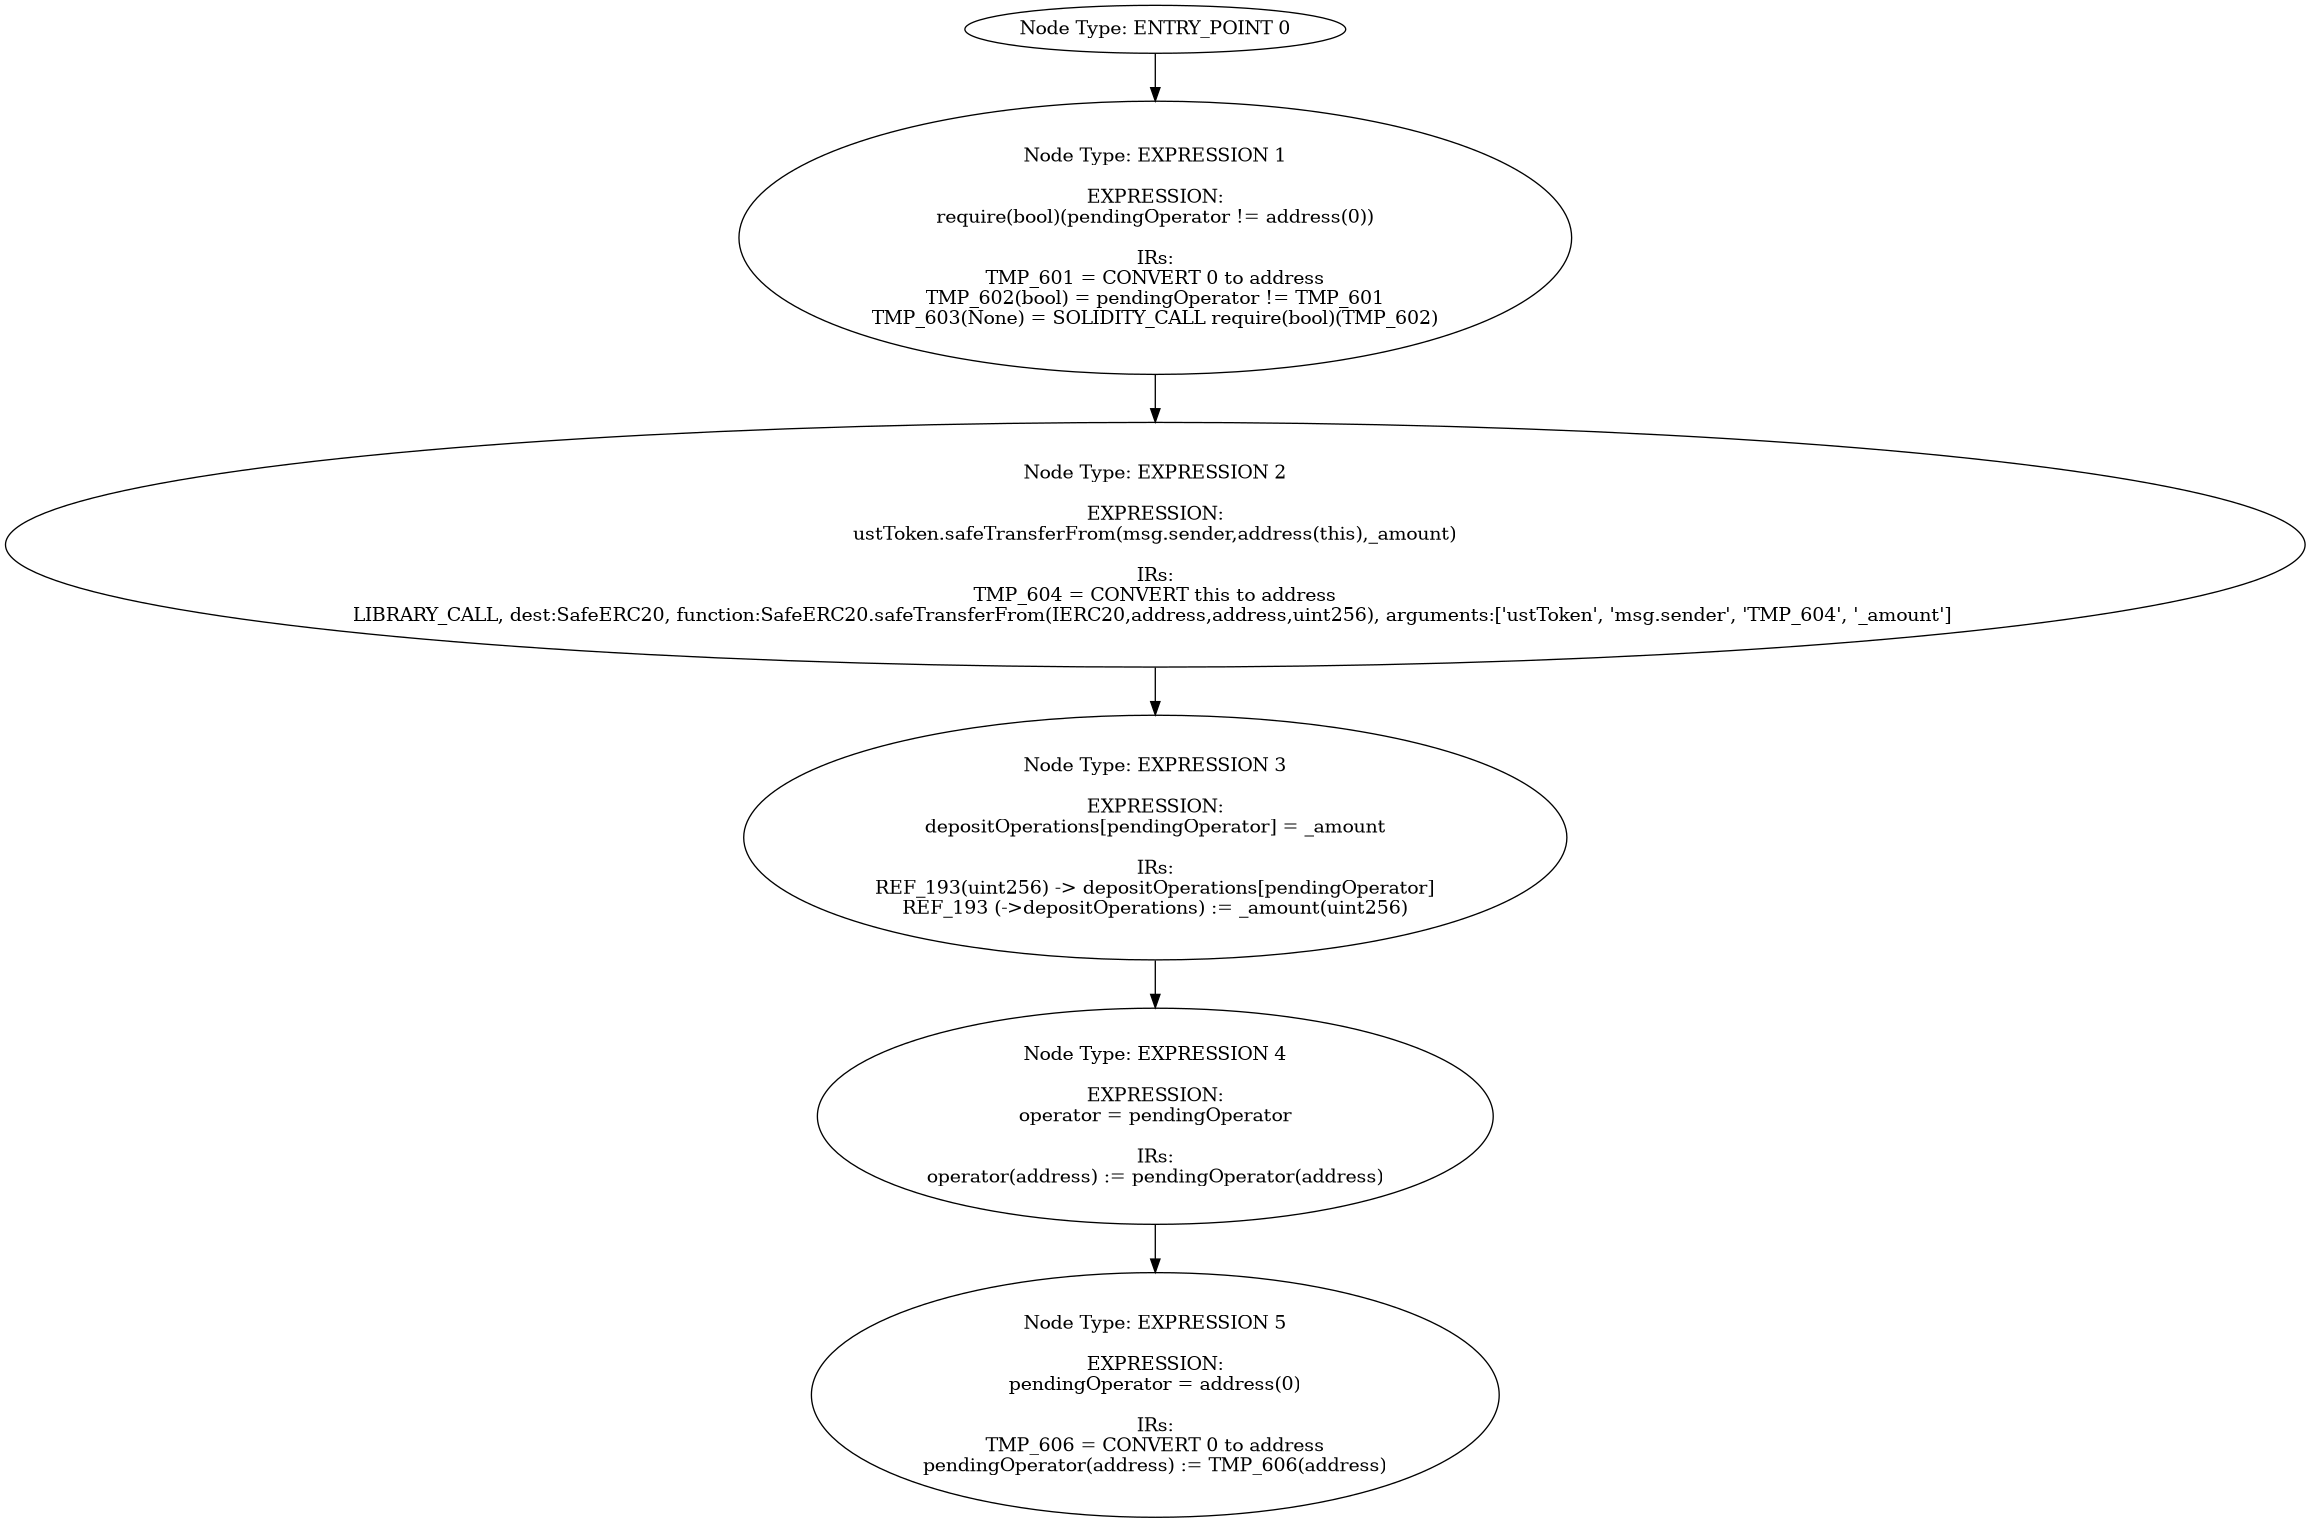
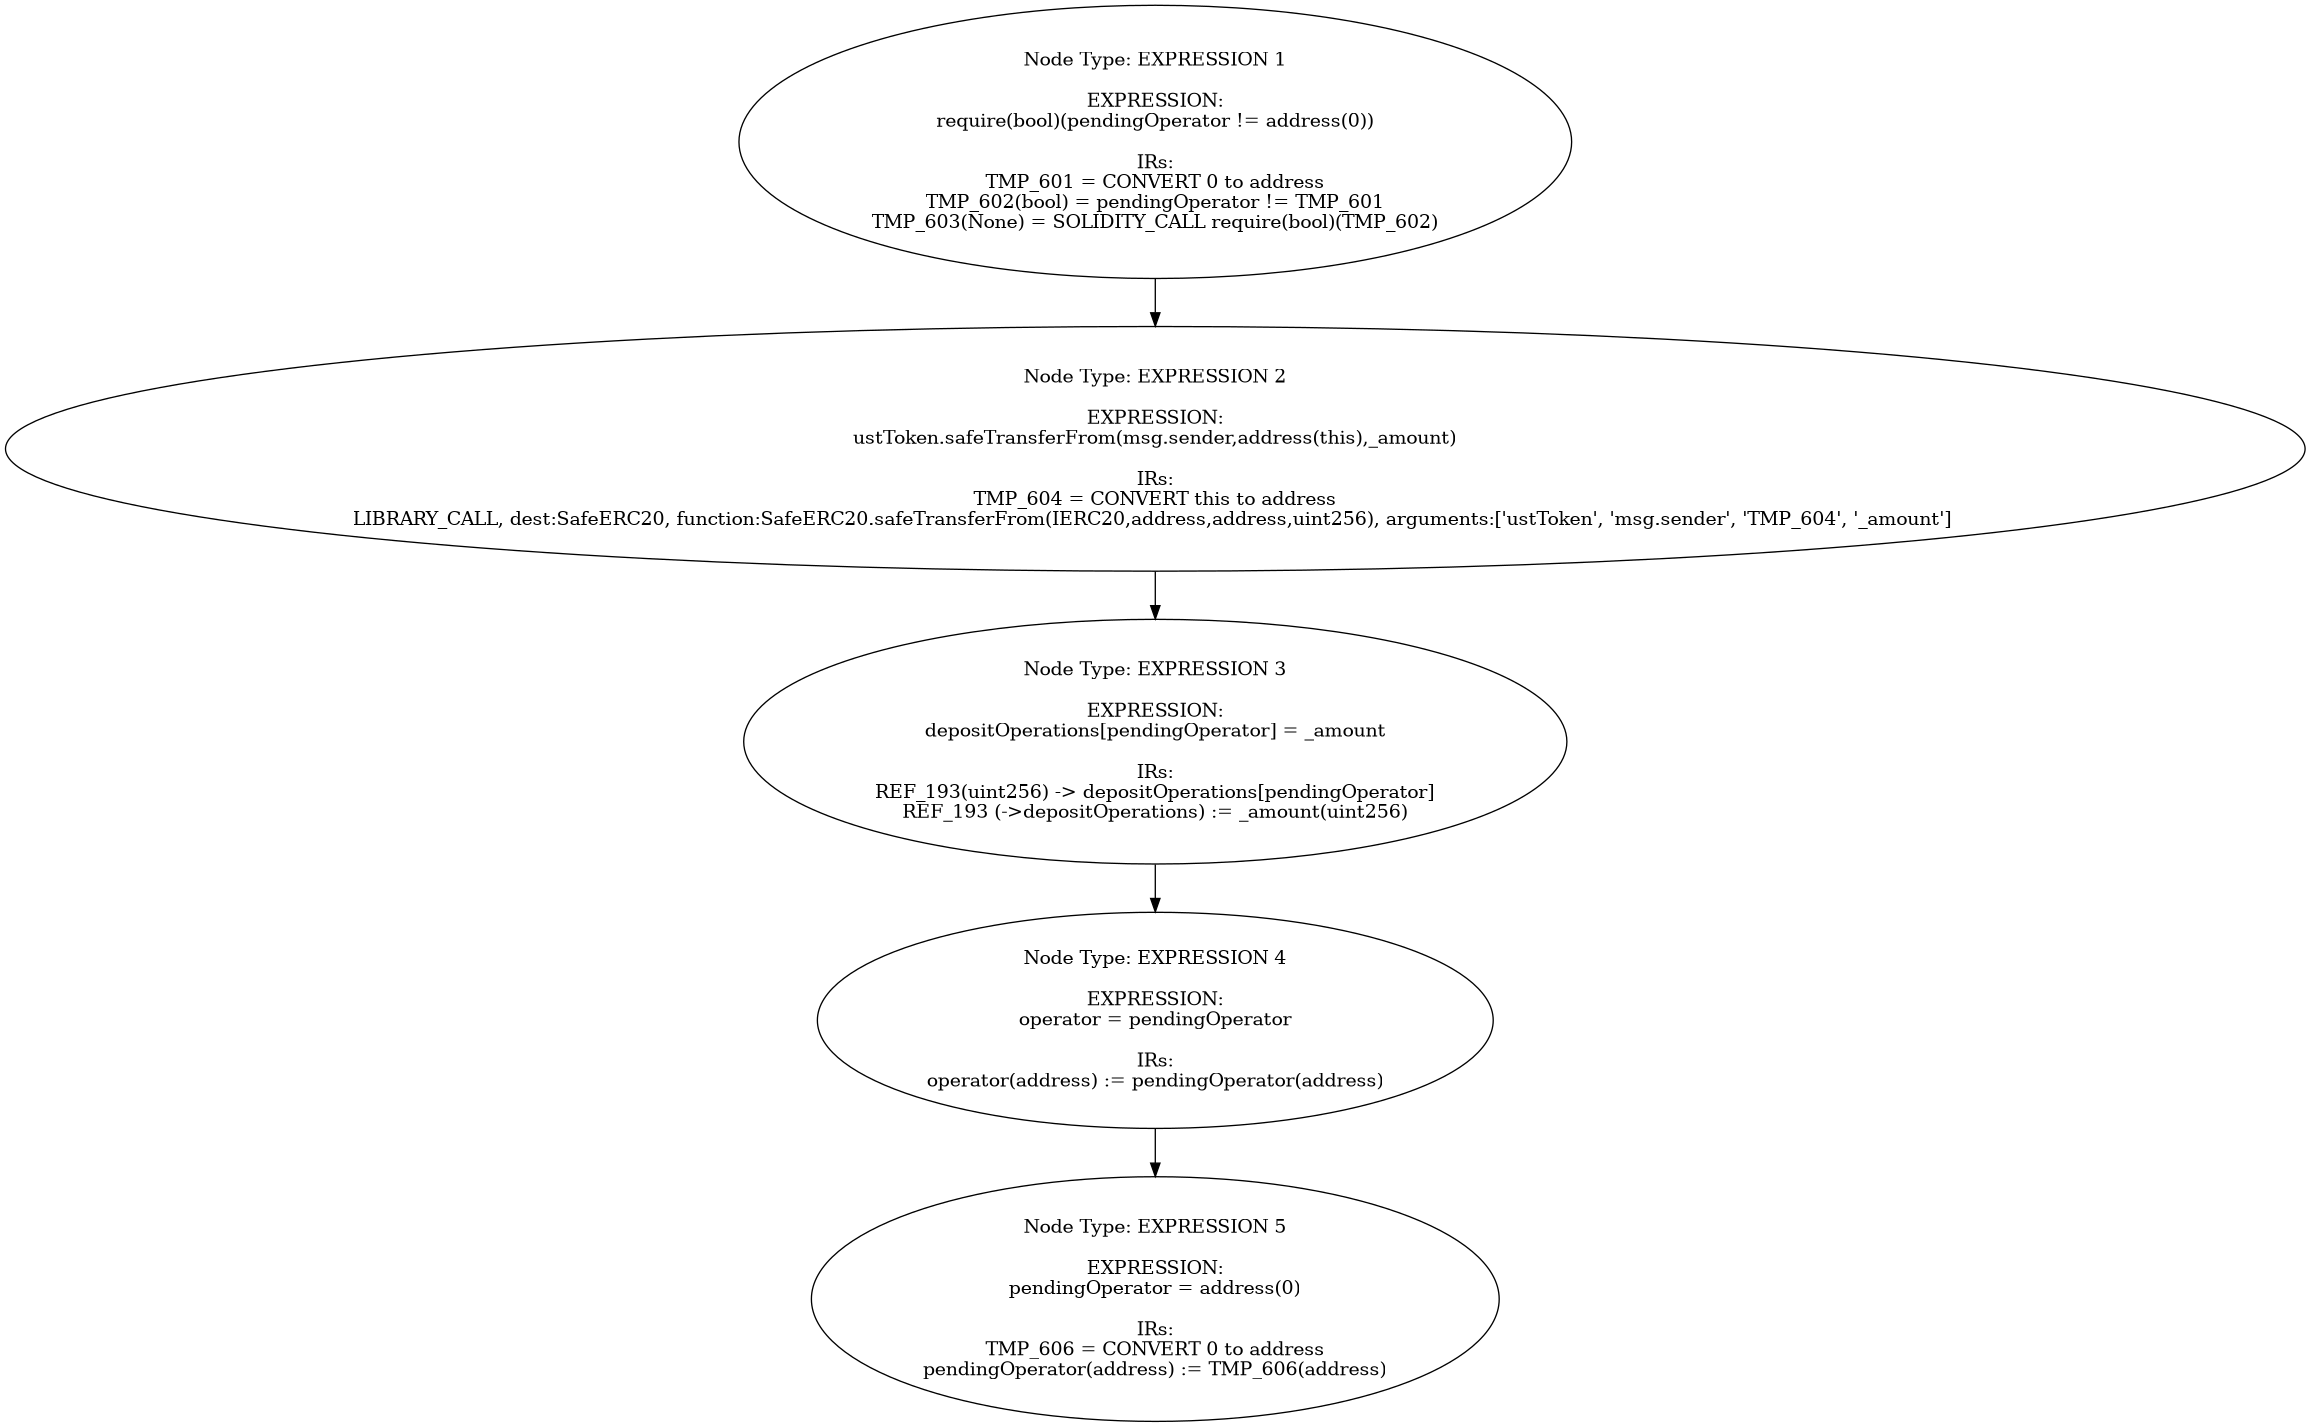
node "Node Type: ENTRY_POINT 0": removed
